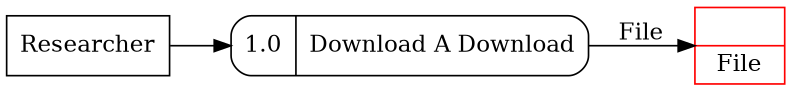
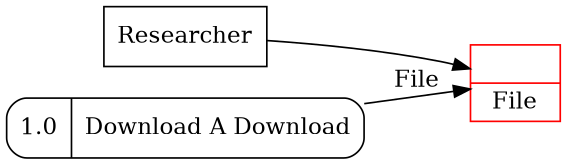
edge "Researcher" -> "1.0": now "Researcher" -> "File"
